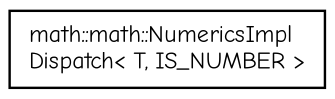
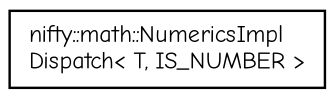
node "math::math::NumericsImpl Dispatch< T, IS_NUMBER >": label "math::math::NumericsImpl Dispatch< T, IS_NUMBER >" -> "nifty::math::NumericsImpl Dispatch< T, IS_NUMBER >"
